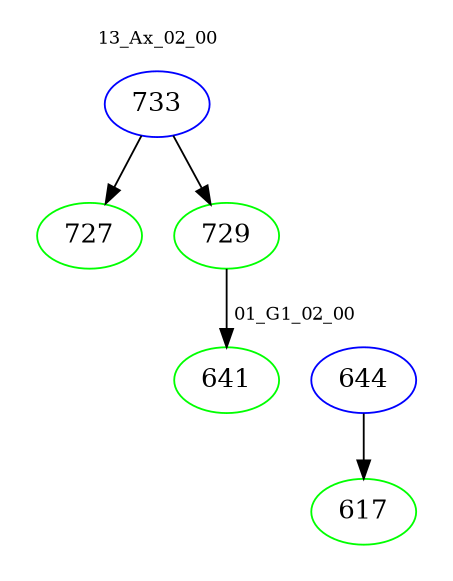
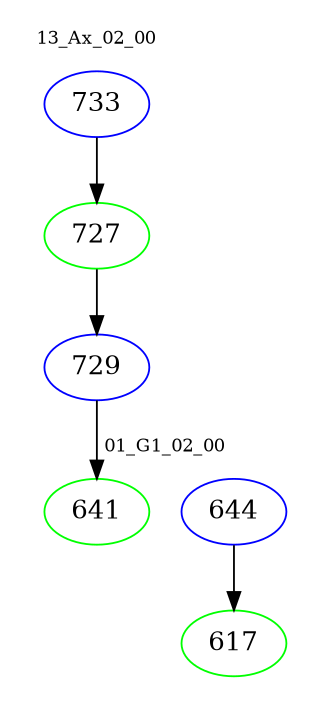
edge "733" -> "729": now "727" -> "729"
node "729": color green -> blue
